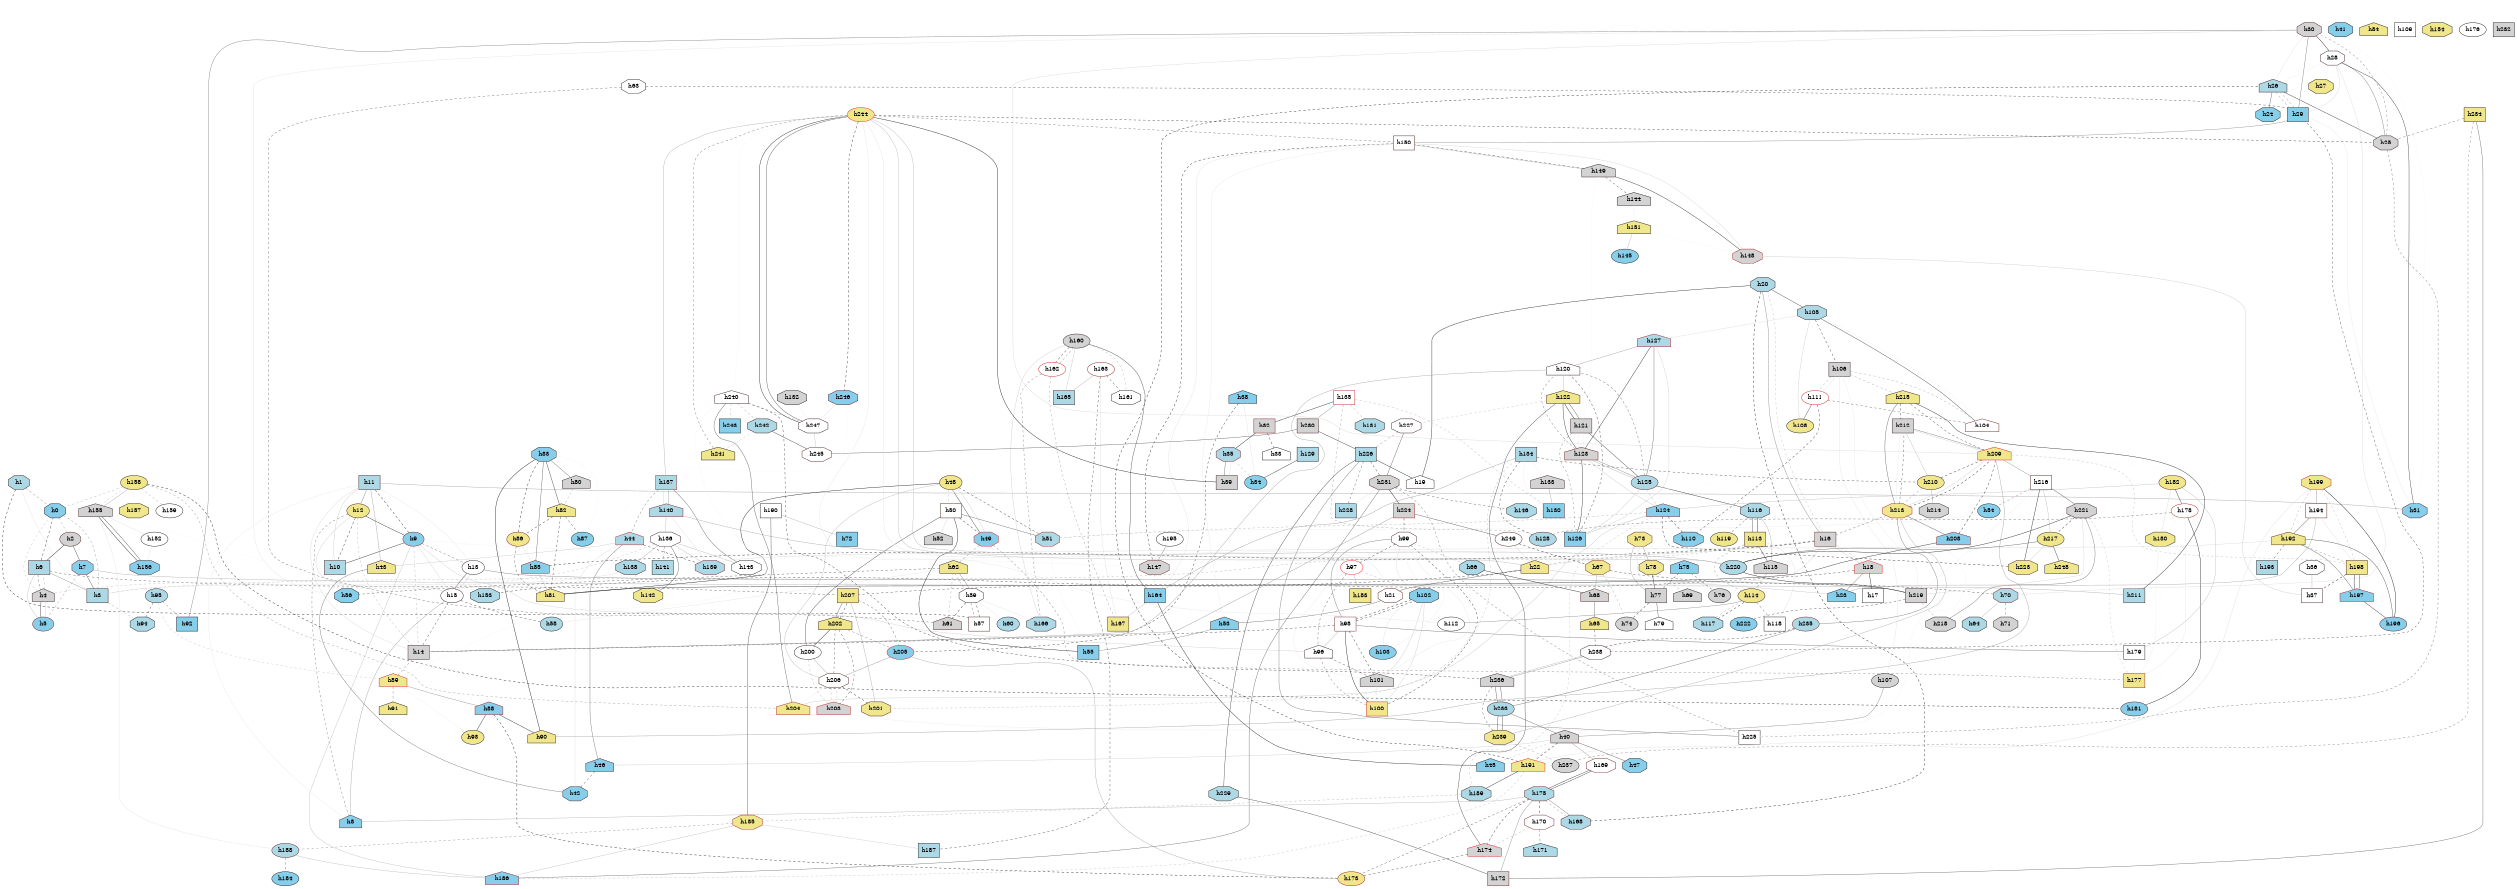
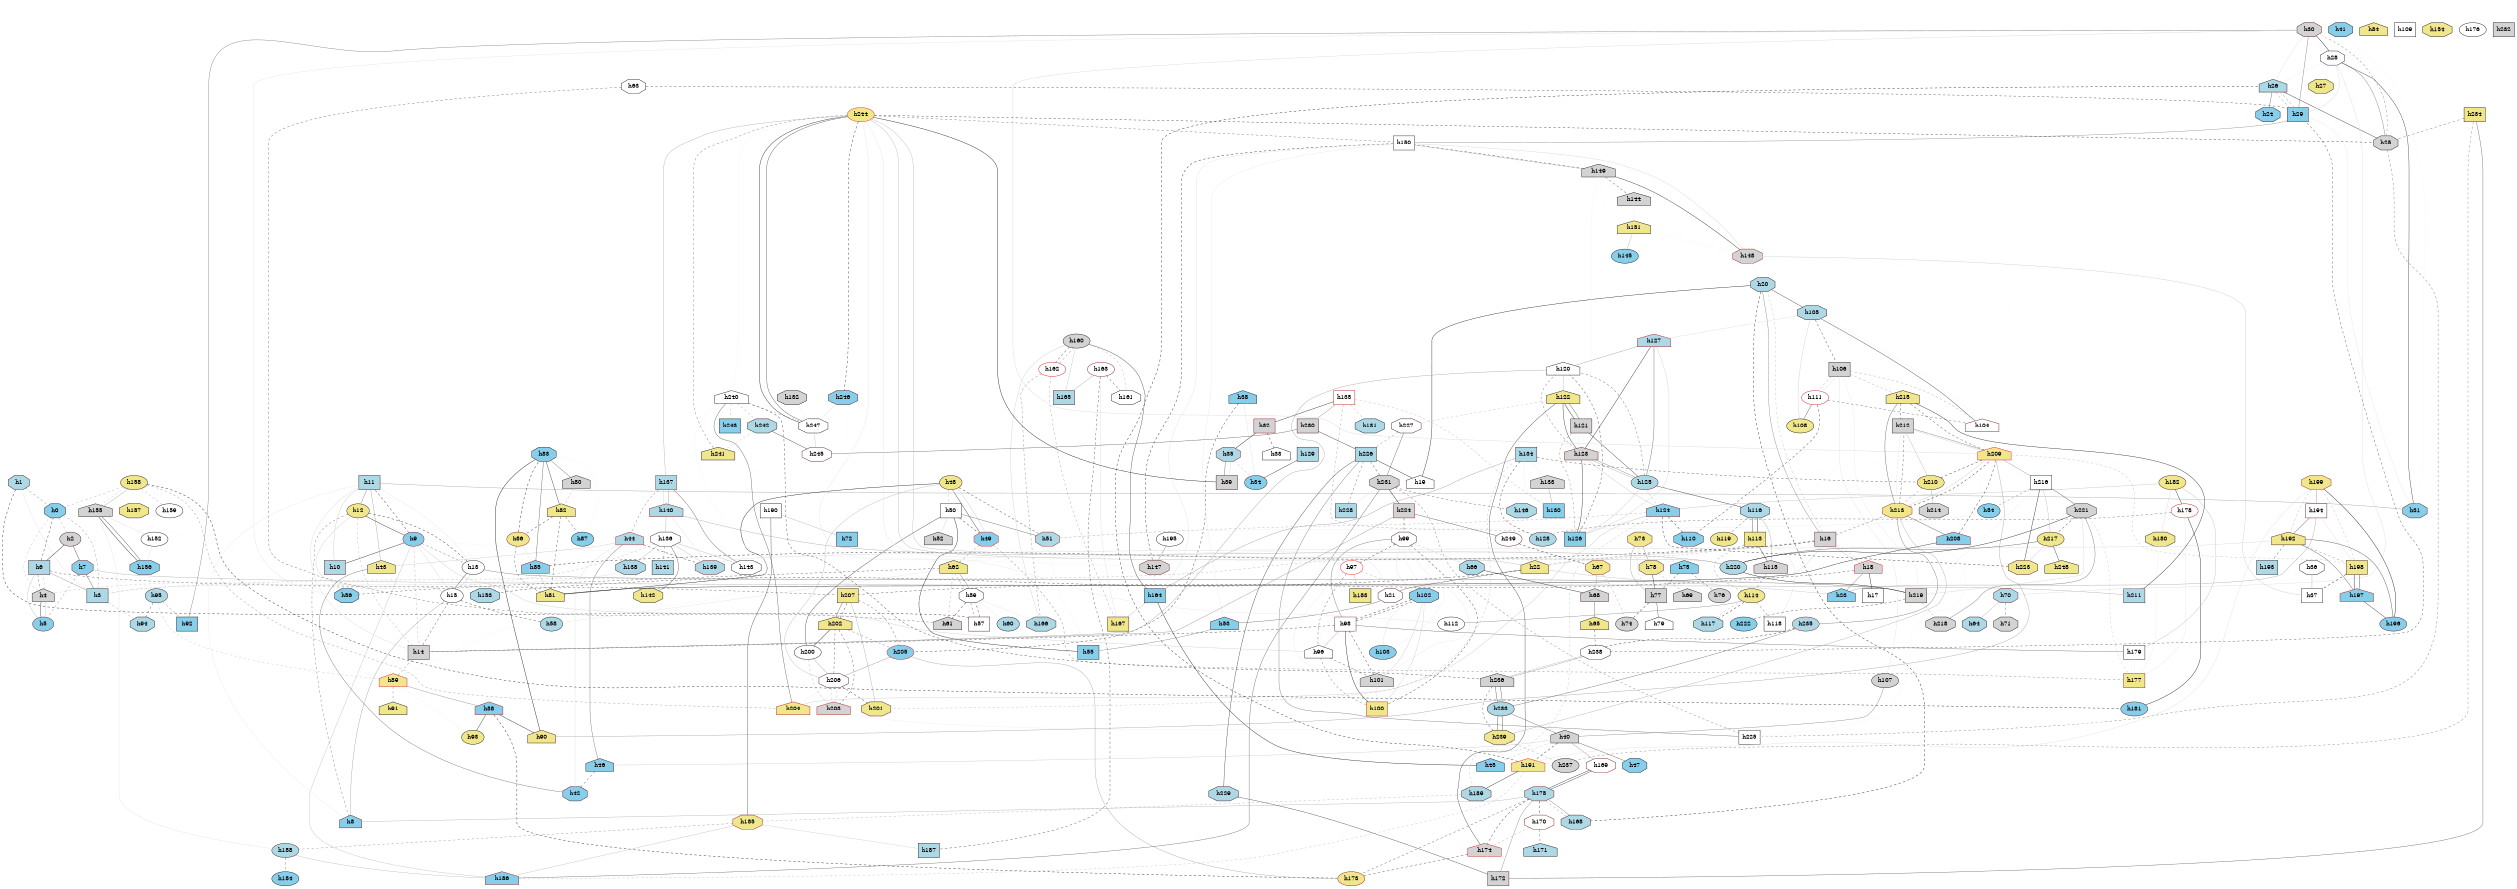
edge "h12" -- "h10": now "h12" -- "h13"
edge "h67" -- "h70": removed
